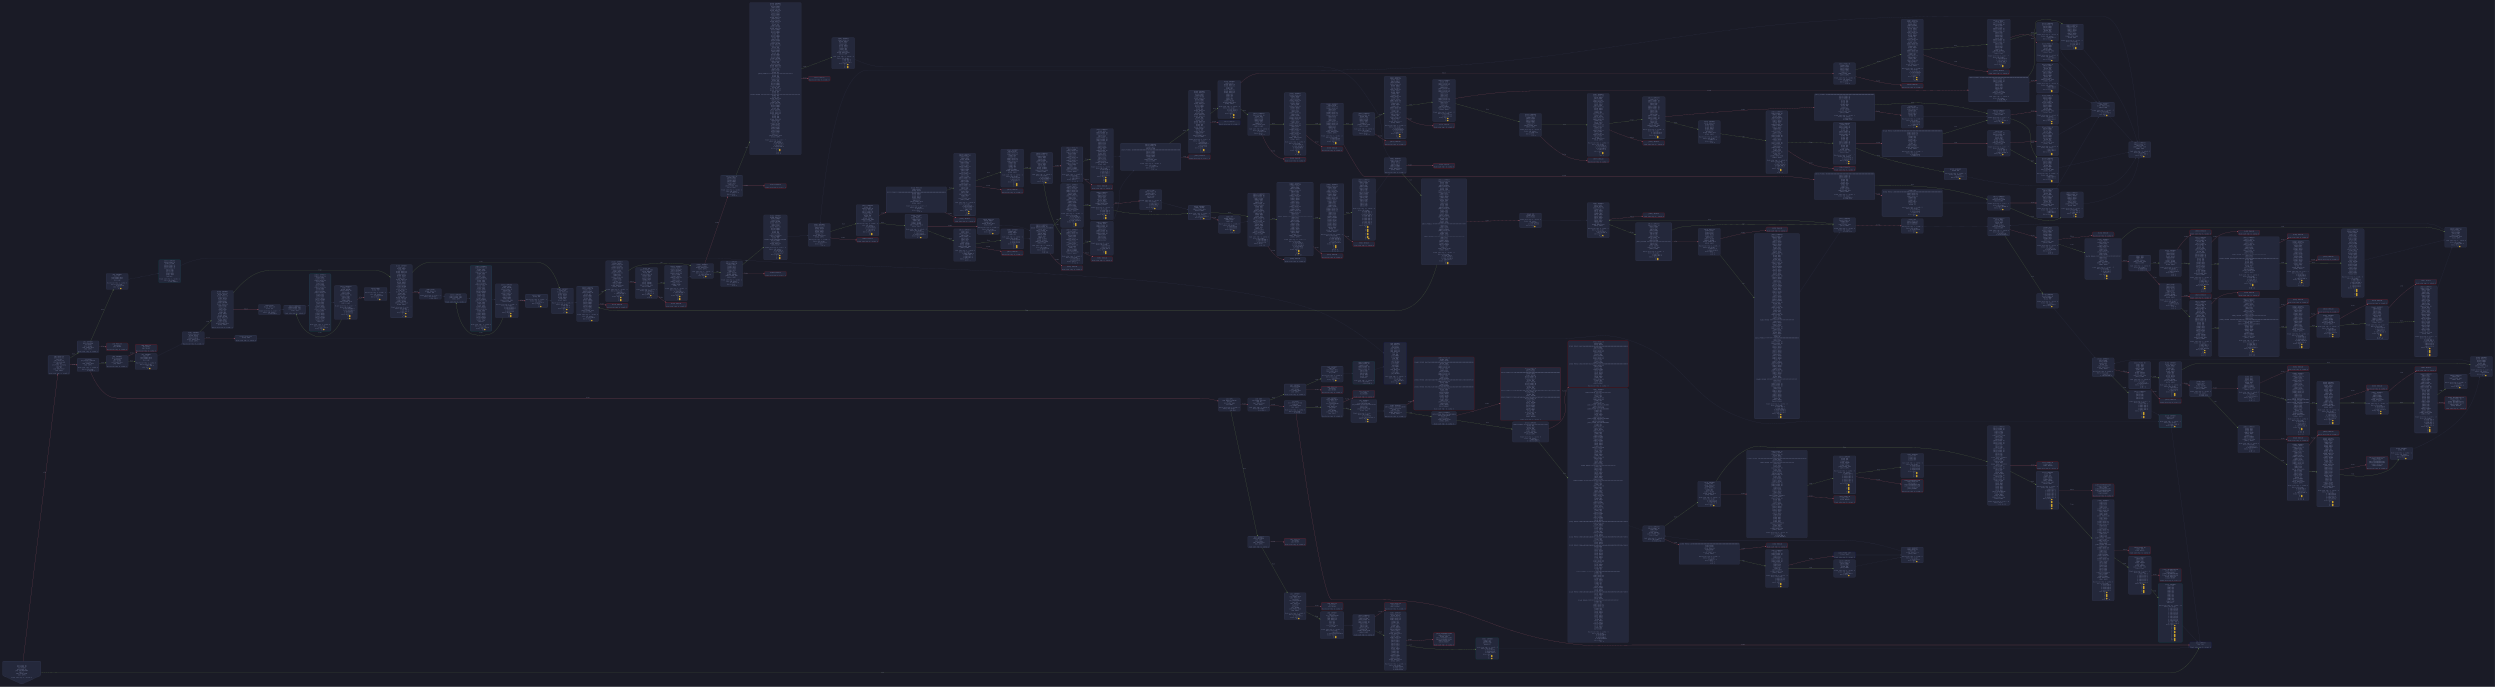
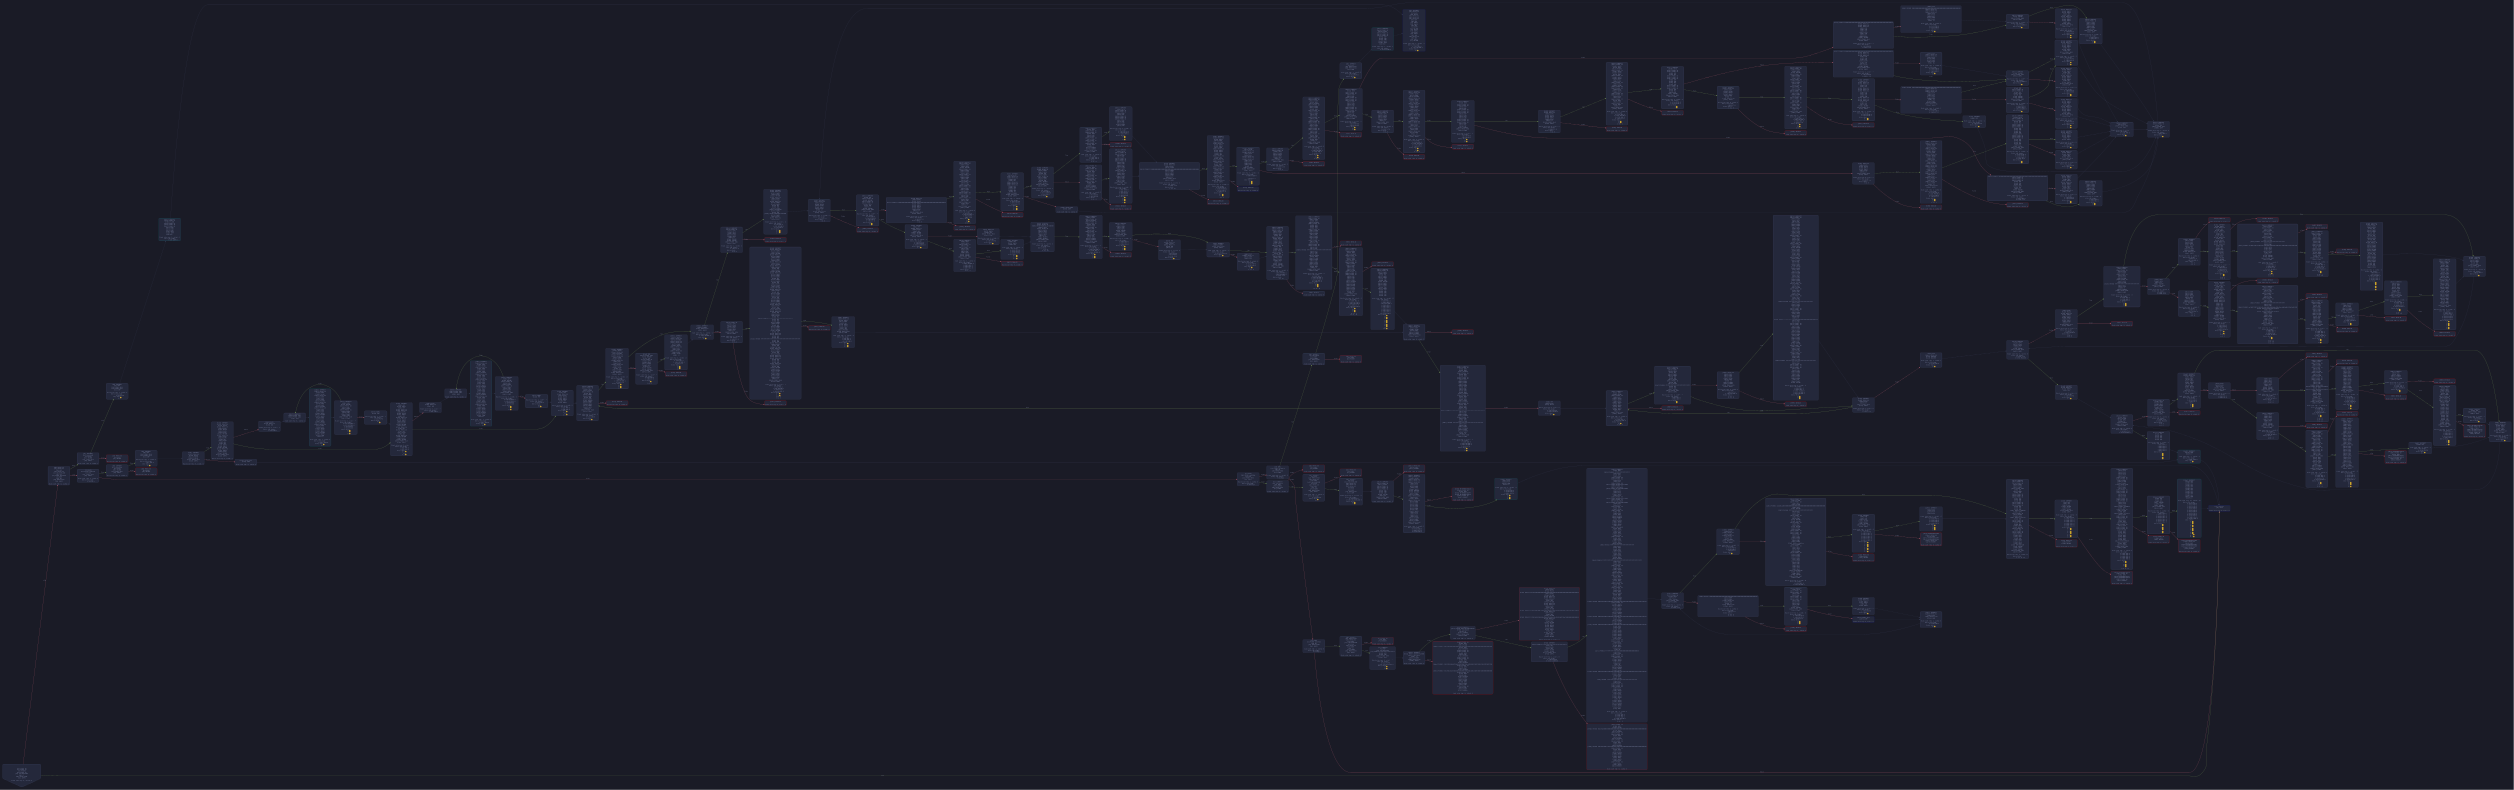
node "[075d] INVALID Stack size req: 0, sizeΔ: 0": added
node "[0394] PUSH2 0801 [0397] JUMP Stack size req: 0, sizeΔ: 0": added
node "[086a] INVALID Stack size req: 0, sizeΔ: 0": added
node "[084e] INVALID Stack size req: 0, sizeΔ: 0": removed
node "[0b1e] INVALID Stack size req: 0, sizeΔ: 0": removed
node "[0d47] INVALID Stack size req: 0, sizeΔ: 0": added
